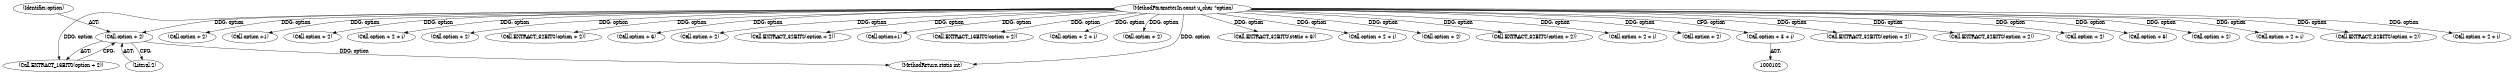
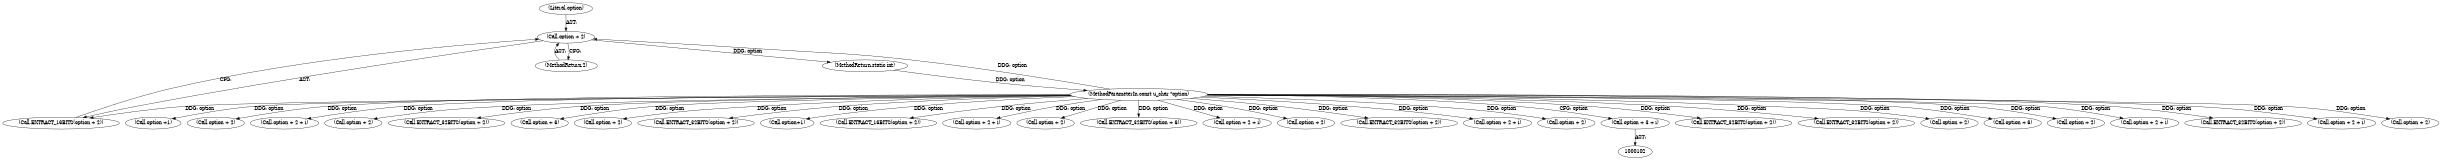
node "(Identifier,option)": label "(Identifier,option)" -> "(Literal,option)"
node "(Call,EXTRACT_32BITS(static + 6))": label "(Call,EXTRACT_32BITS(static + 6))" -> "(Call,EXTRACT_32BITS(option + 6))"
edge "(MethodParameterIn,const u_char *option)" -> "(MethodReturn,static int)": reversed
node "(Literal,2)": label "(Literal,2)" -> "(MethodReturn,2)"
